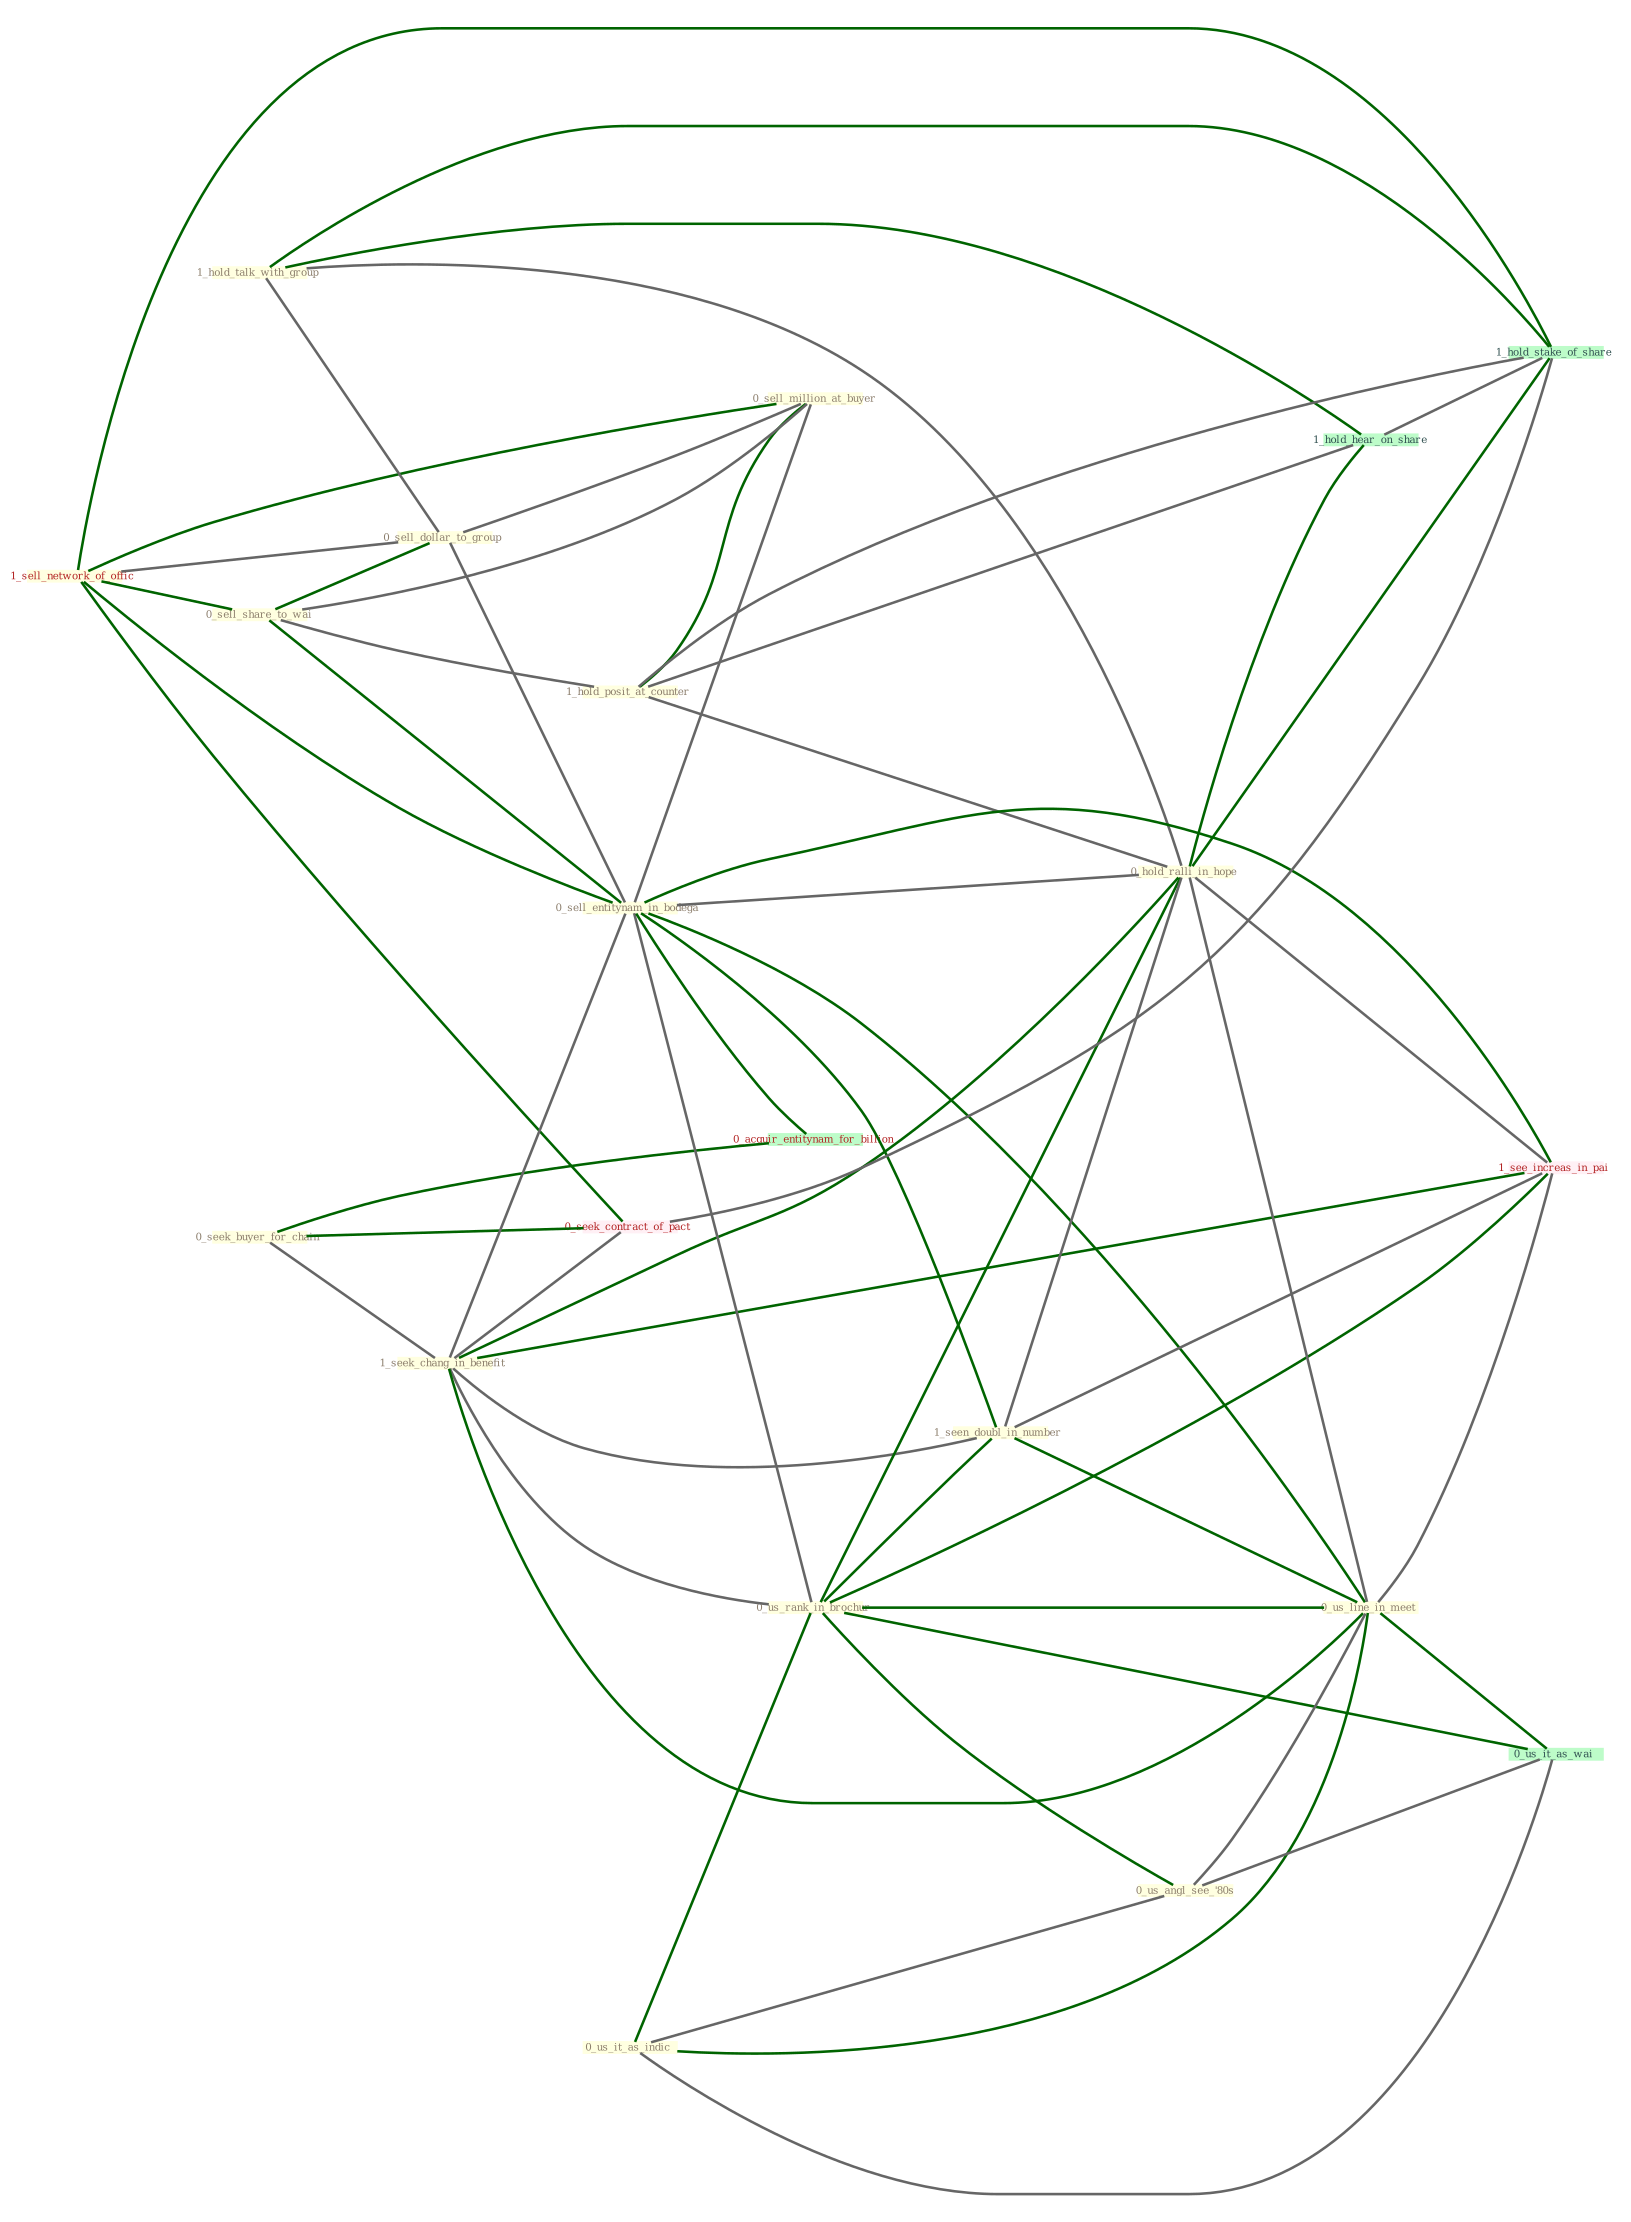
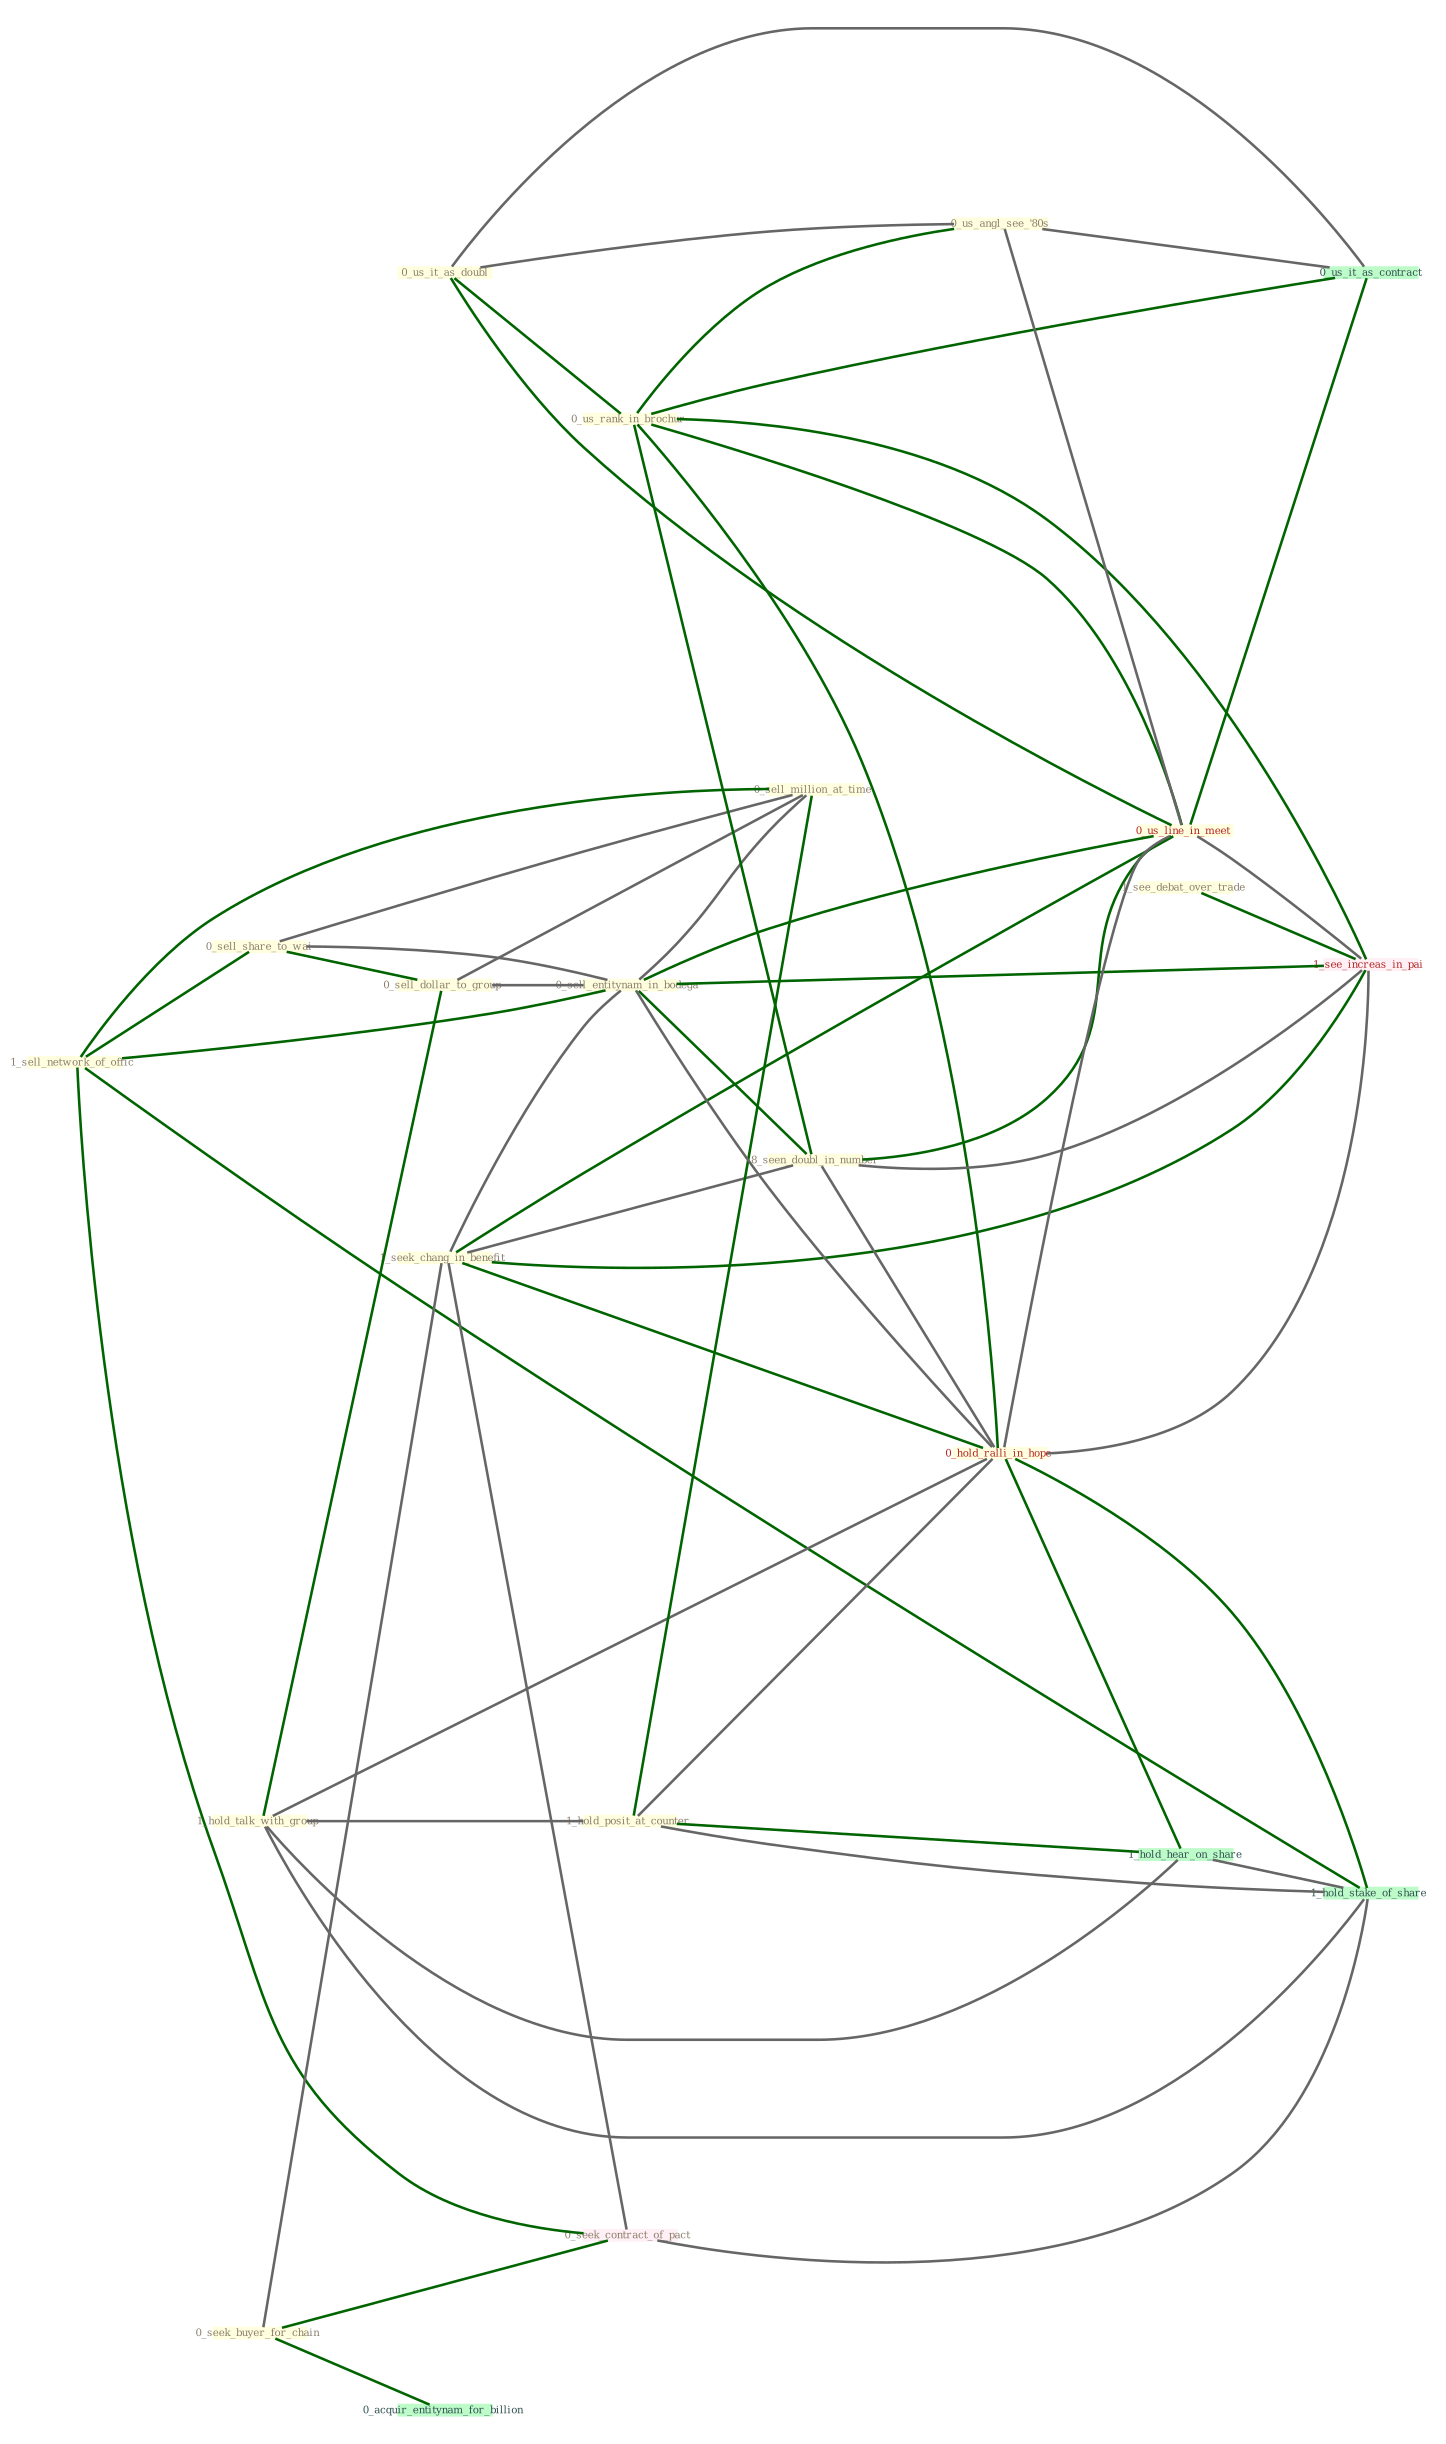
edge "1_hold_talk_with_group" -- "1_hold_stake_of_share": color darkgreen -> gray40
edge "1_hold_talk_with_group" -- "1_hold_hear_on_share": color darkgreen -> gray40
node "0_sell_million_at_buyer": label "0_sell_million_at_buyer" -> "0_sell_million_at_time"
edge "1_hold_talk_with_group" -- "0_sell_dollar_to_group": color gray40 -> darkgreen
edge "0_sell_dollar_to_group" -- "1_sell_network_of_offic": removed
edge "1_hold_hear_on_share" -- "1_hold_posit_at_counter": color gray40 -> darkgreen
node "1_sell_network_of_offic": fontcolor #b22222 -> #8b7d6b
edge "0_sell_share_to_wai" -- "1_hold_posit_at_counter": now "1_hold_talk_with_group" -- "1_hold_posit_at_counter"
edge "0_sell_share_to_wai" -- "0_sell_entitynam_in_bodega": color darkgreen -> gray40
node "0_hold_ralli_in_hope": fontcolor #8b7d6b -> #b22222
node "1_see_debat_over_trade": added
edge "0_sell_entitynam_in_bodega" -- "0_acquir_entitynam_for_billion": removed
node "0_acquir_entitynam_for_billion": fontcolor #b22222 -> #2f4f4f
node "0_seek_contract_of_pact": fontcolor #b22222 -> #8b7d6b
edge "0_sell_entitynam_in_bodega" -- "0_us_rank_in_brochur": removed
node "1_seen_doubl_in_number": label "1_seen_doubl_in_number" -> "8_seen_doubl_in_number"
edge "1_seek_chang_in_benefit" -- "0_us_rank_in_brochur": removed
node "0_us_line_in_meet": fontcolor #8b7d6b -> #b22222
node "0_us_it_as_wai": label "0_us_it_as_wai" -> "0_us_it_as_contract"
node "0_us_it_as_indic": label "0_us_it_as_indic" -> "0_us_it_as_doubl"
